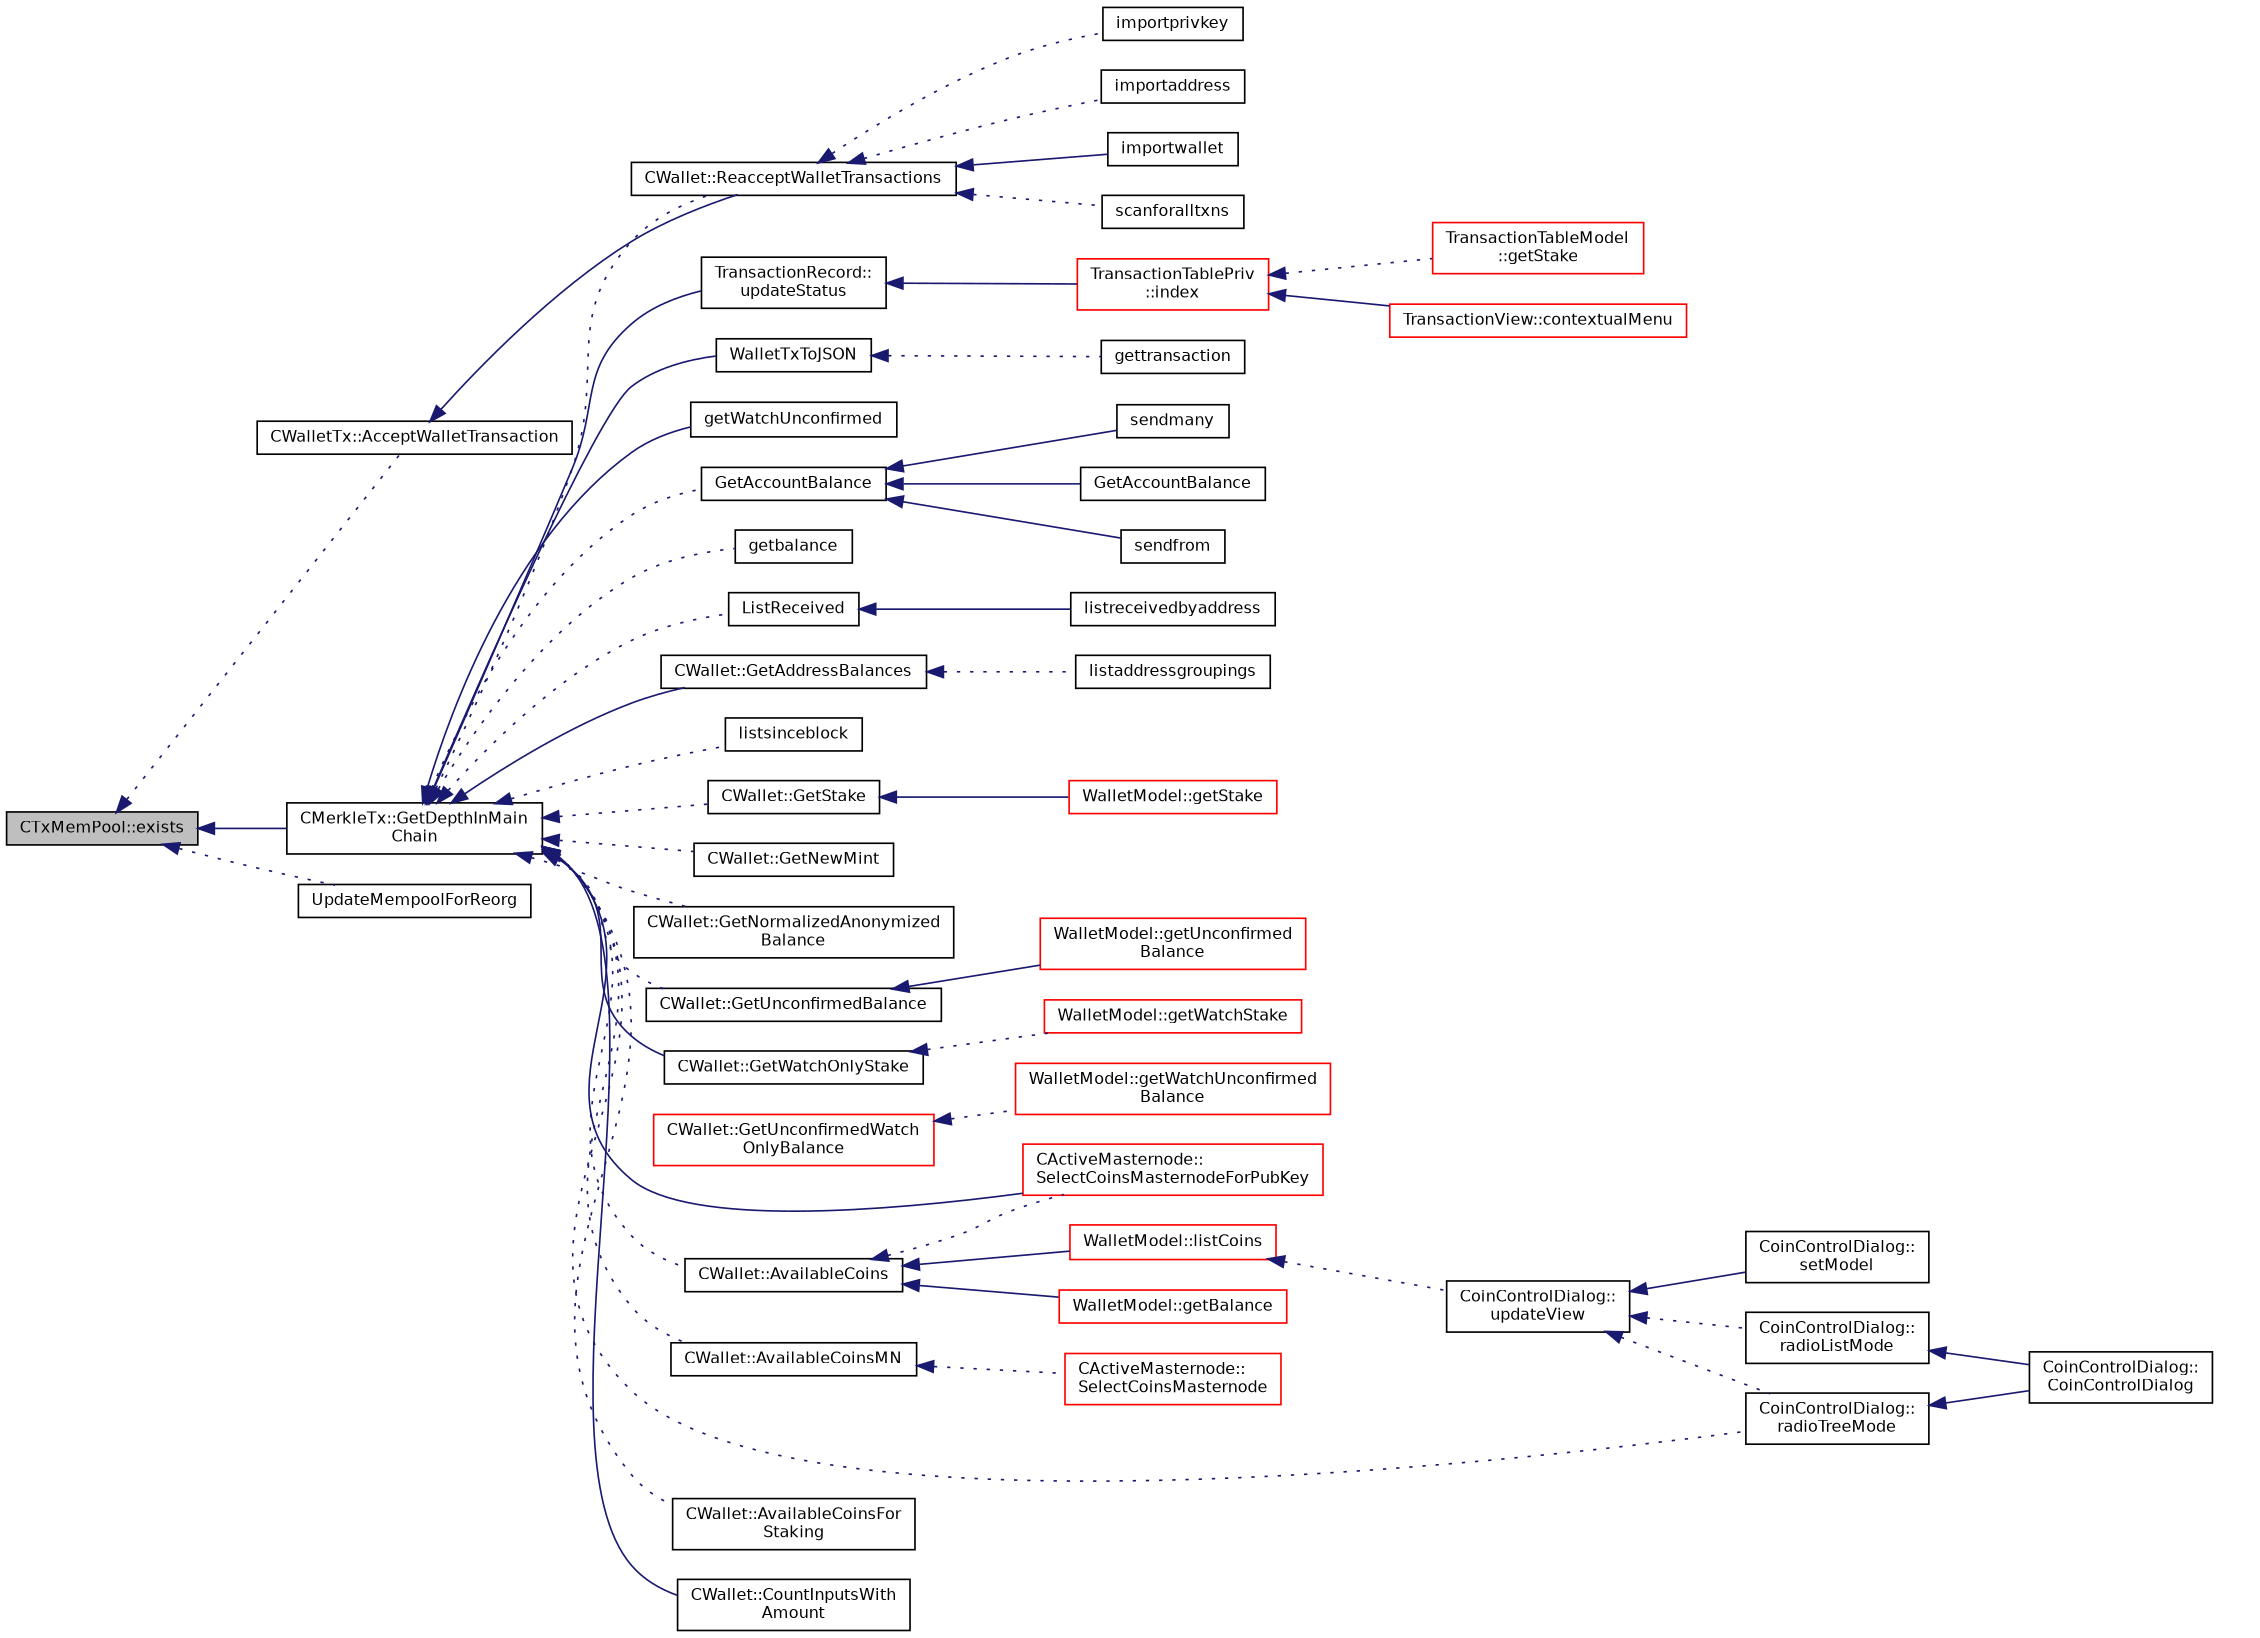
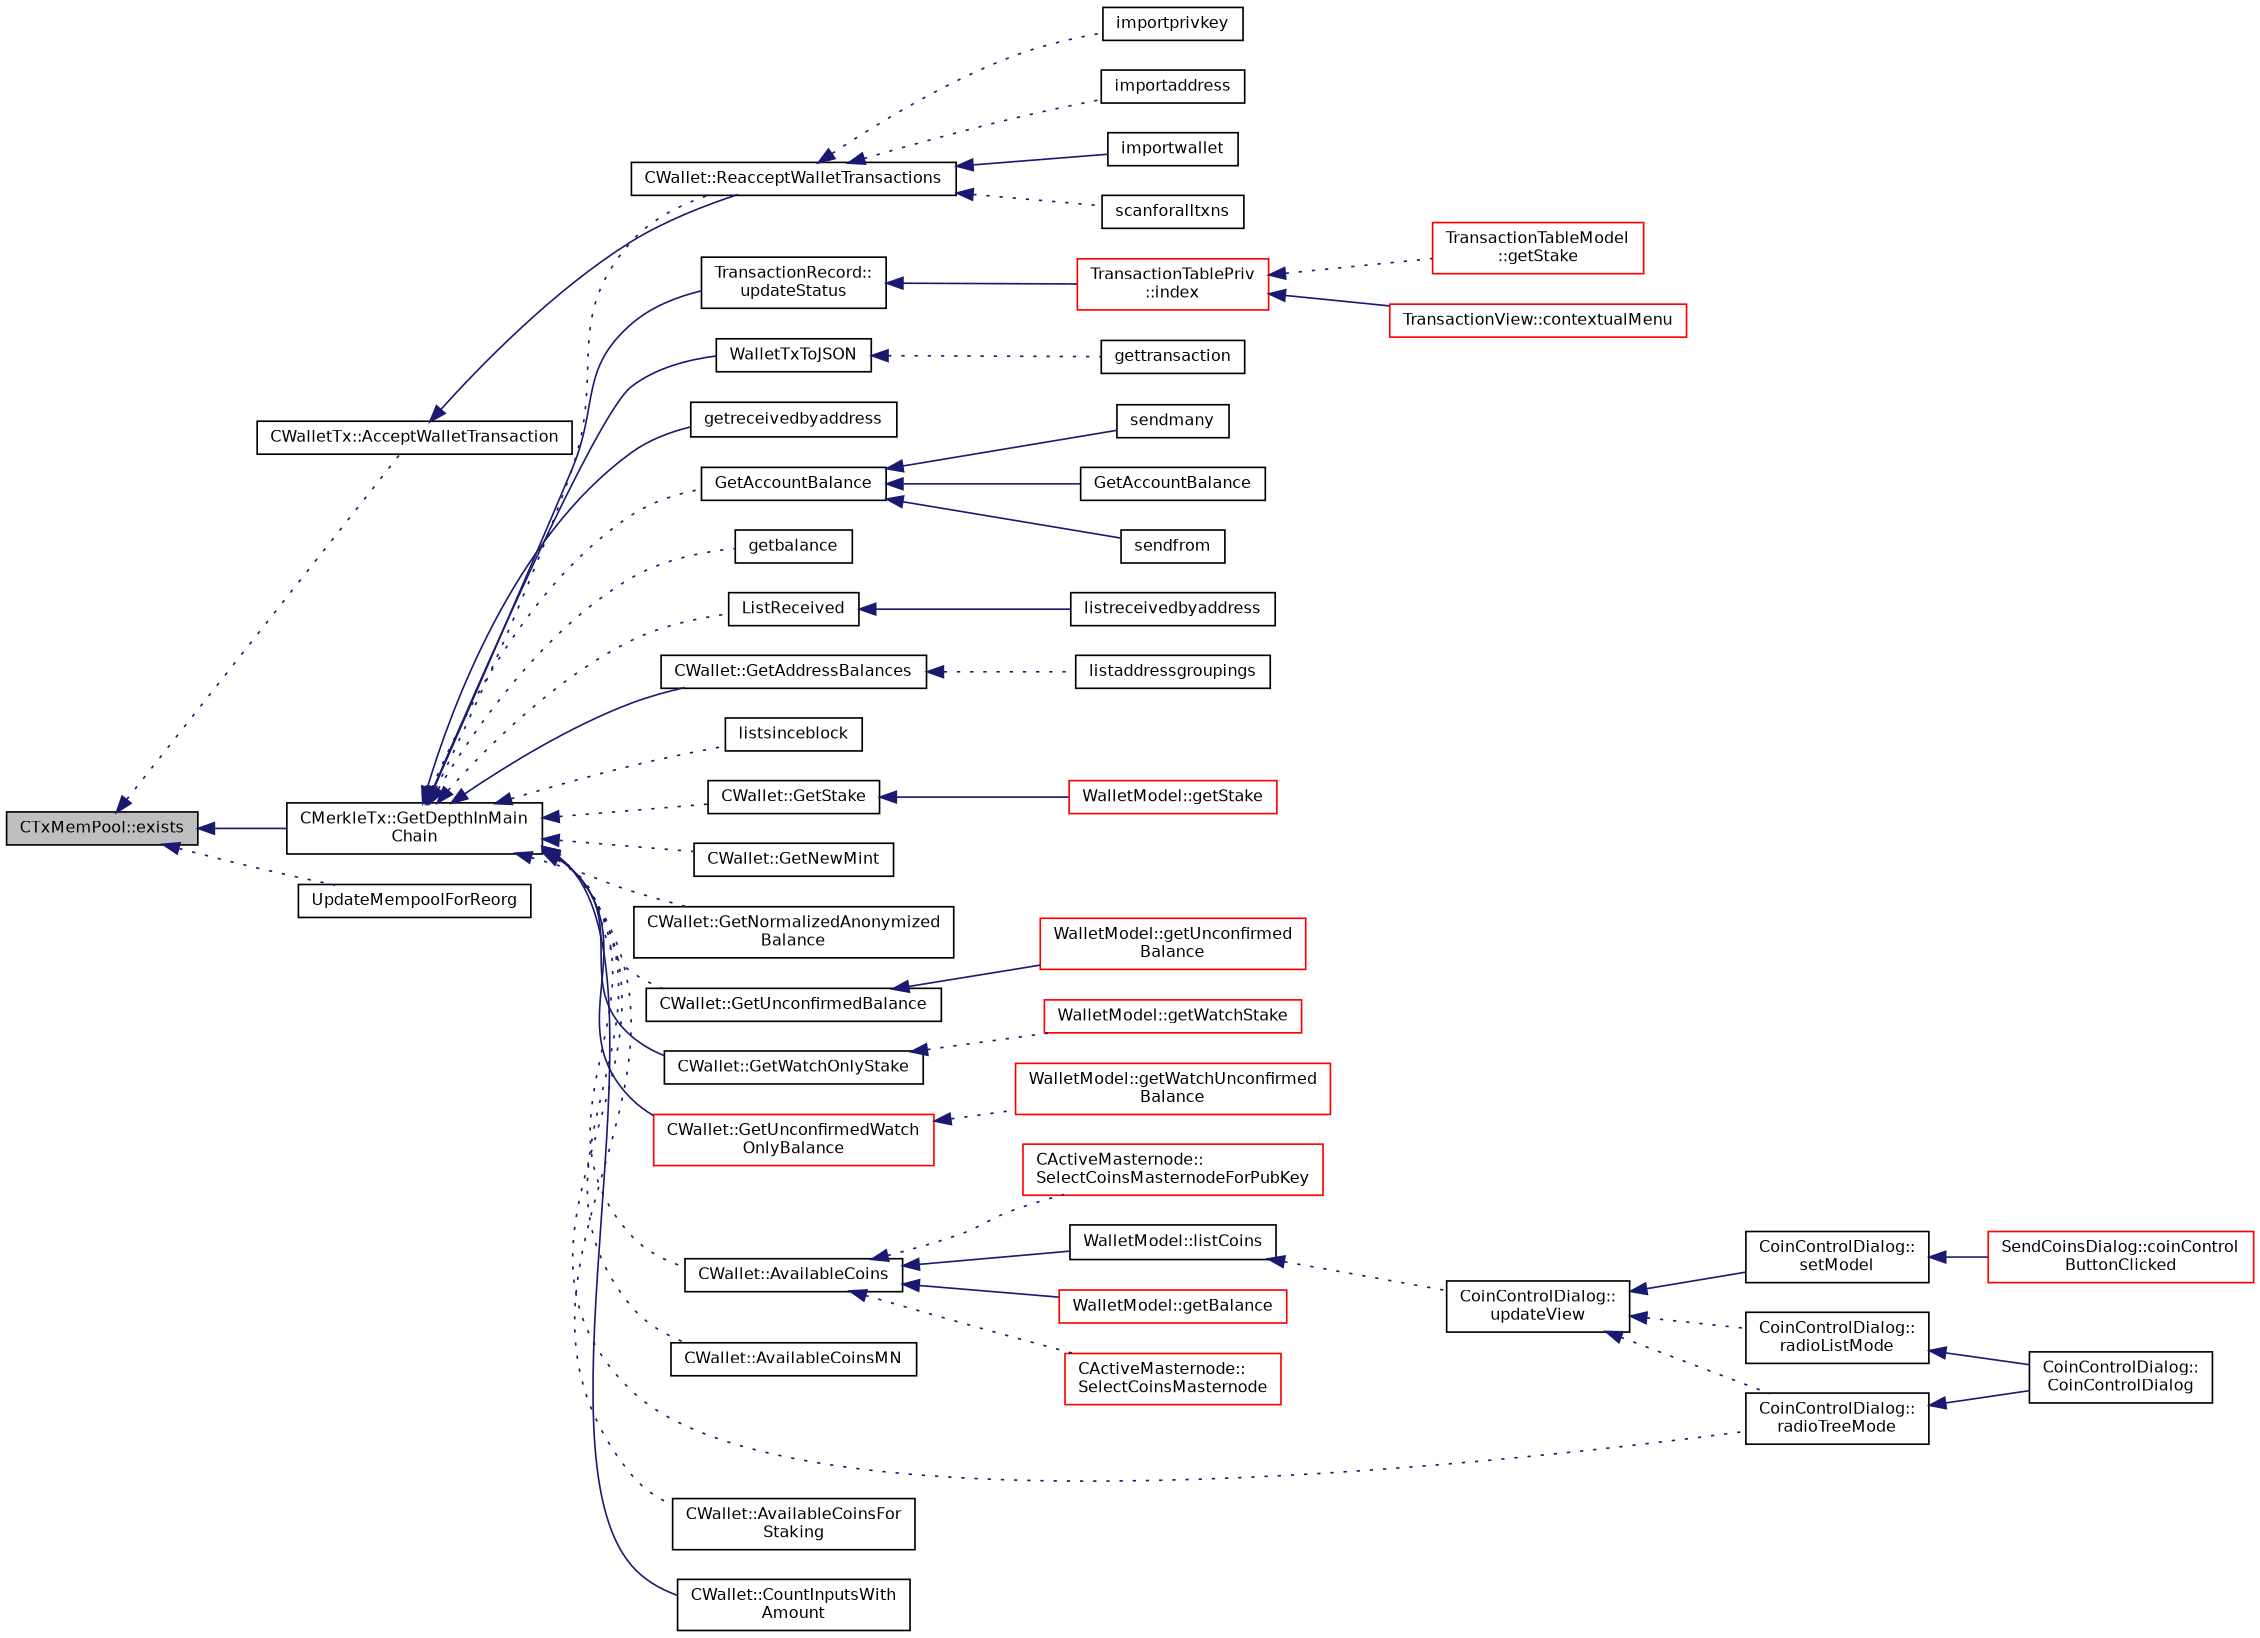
node "getWatchUnconfirmed": label "getWatchUnconfirmed" -> "getreceivedbyaddress"
edge "CActiveMasternode:: SelectCoinsMasternodeForPubKey" -> "CMerkleTx::GetDepthInMain Chain": now "CWallet::GetUnconfirmedWatch OnlyBalance" -> "CMerkleTx::GetDepthInMain Chain"
node "WalletModel::listCoins": color red -> black
node "SendCoinsDialog::coinControl ButtonClicked": added
edge "CActiveMasternode:: SelectCoinsMasternode" -> "CWallet::AvailableCoinsMN": now "CActiveMasternode:: SelectCoinsMasternode" -> "CWallet::AvailableCoins"
